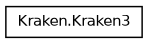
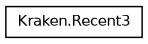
node "Kraken.Kraken3": label "Kraken.Kraken3" -> "Kraken.Recent3"
